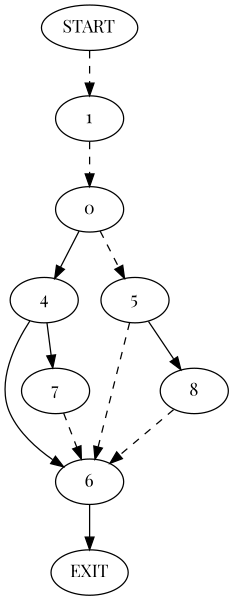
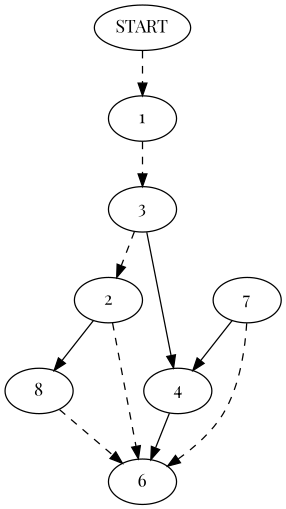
node "0": label "0" -> "3"
node "5": label "5" -> "2"
edge "4" -> "7": reversed
node "EXIT": removed
